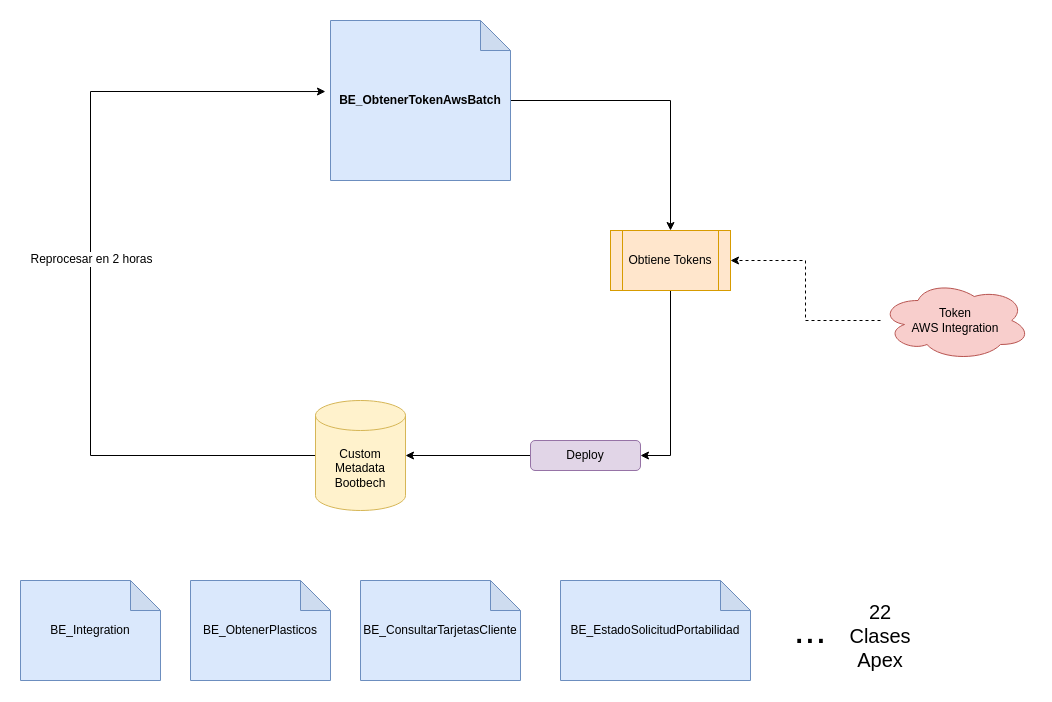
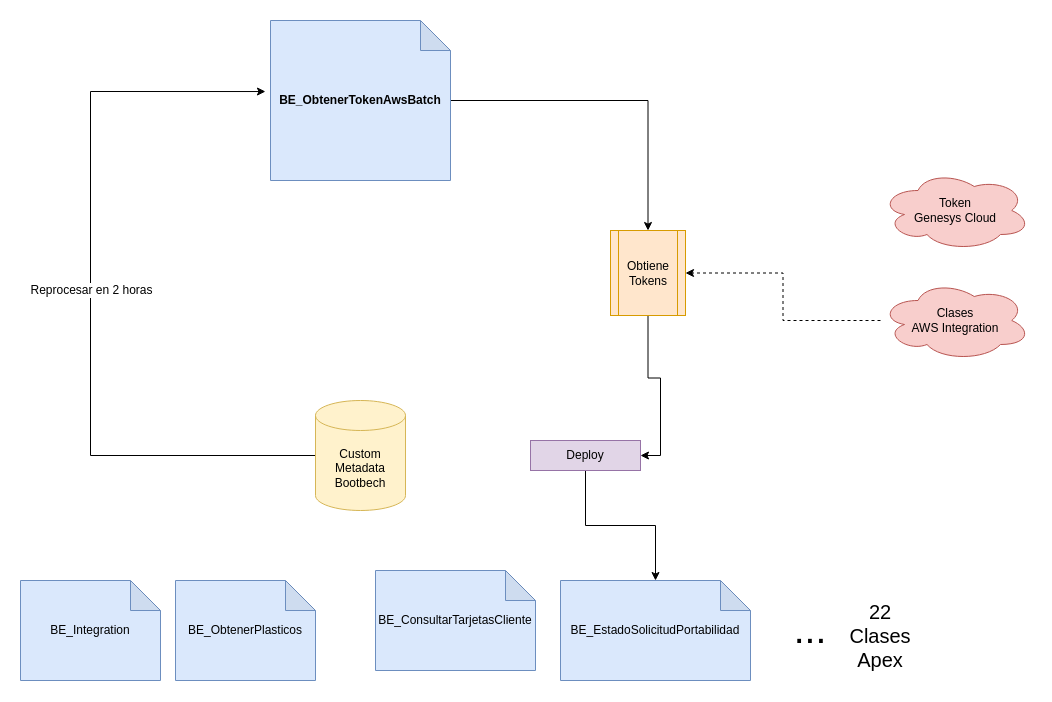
node "BE_ObtenerTokenAwsBatch": moved (421, 101) -> (361, 101)
node "Token Genesys Cloud": added
node "Obtiene Tokens": size 120x60 -> 75x85
node "Token AWS Integration": label "Token AWS Integration" -> "Clases AWS Integration"
edge "Deploy" -> "Custom Metadata Bootbech": now "Deploy" -> "BE_EstadoSolicitudPortabilidad"
node "Deploy": shape rounded rectangle -> rectangle
node "BE_ObtenerPlasticos": moved (261, 631) -> (246, 631)
node "BE_ConsultarTarjetasCliente": moved (441, 631) -> (456, 621)
